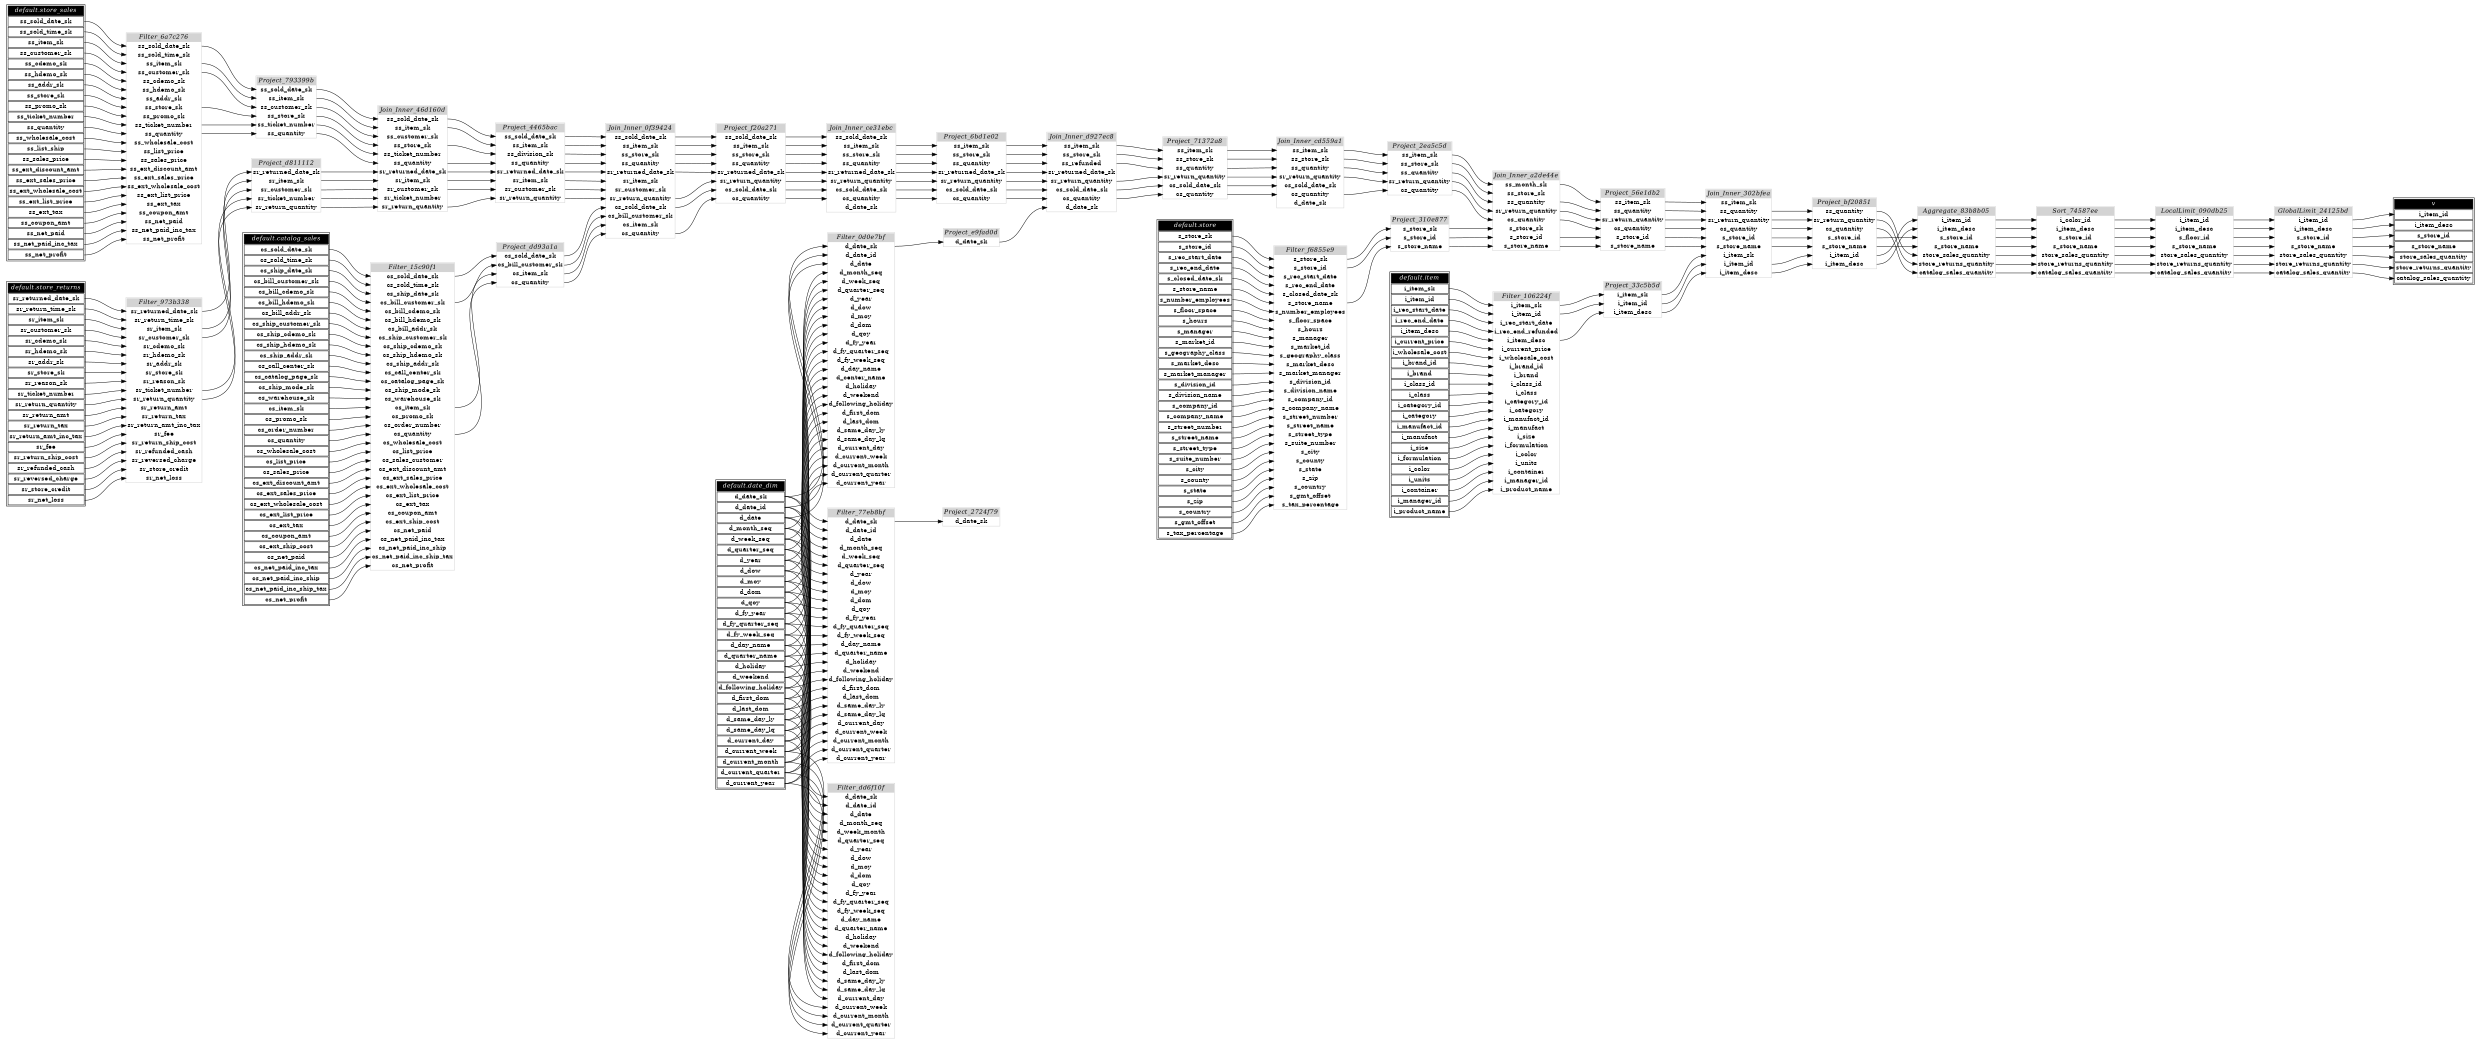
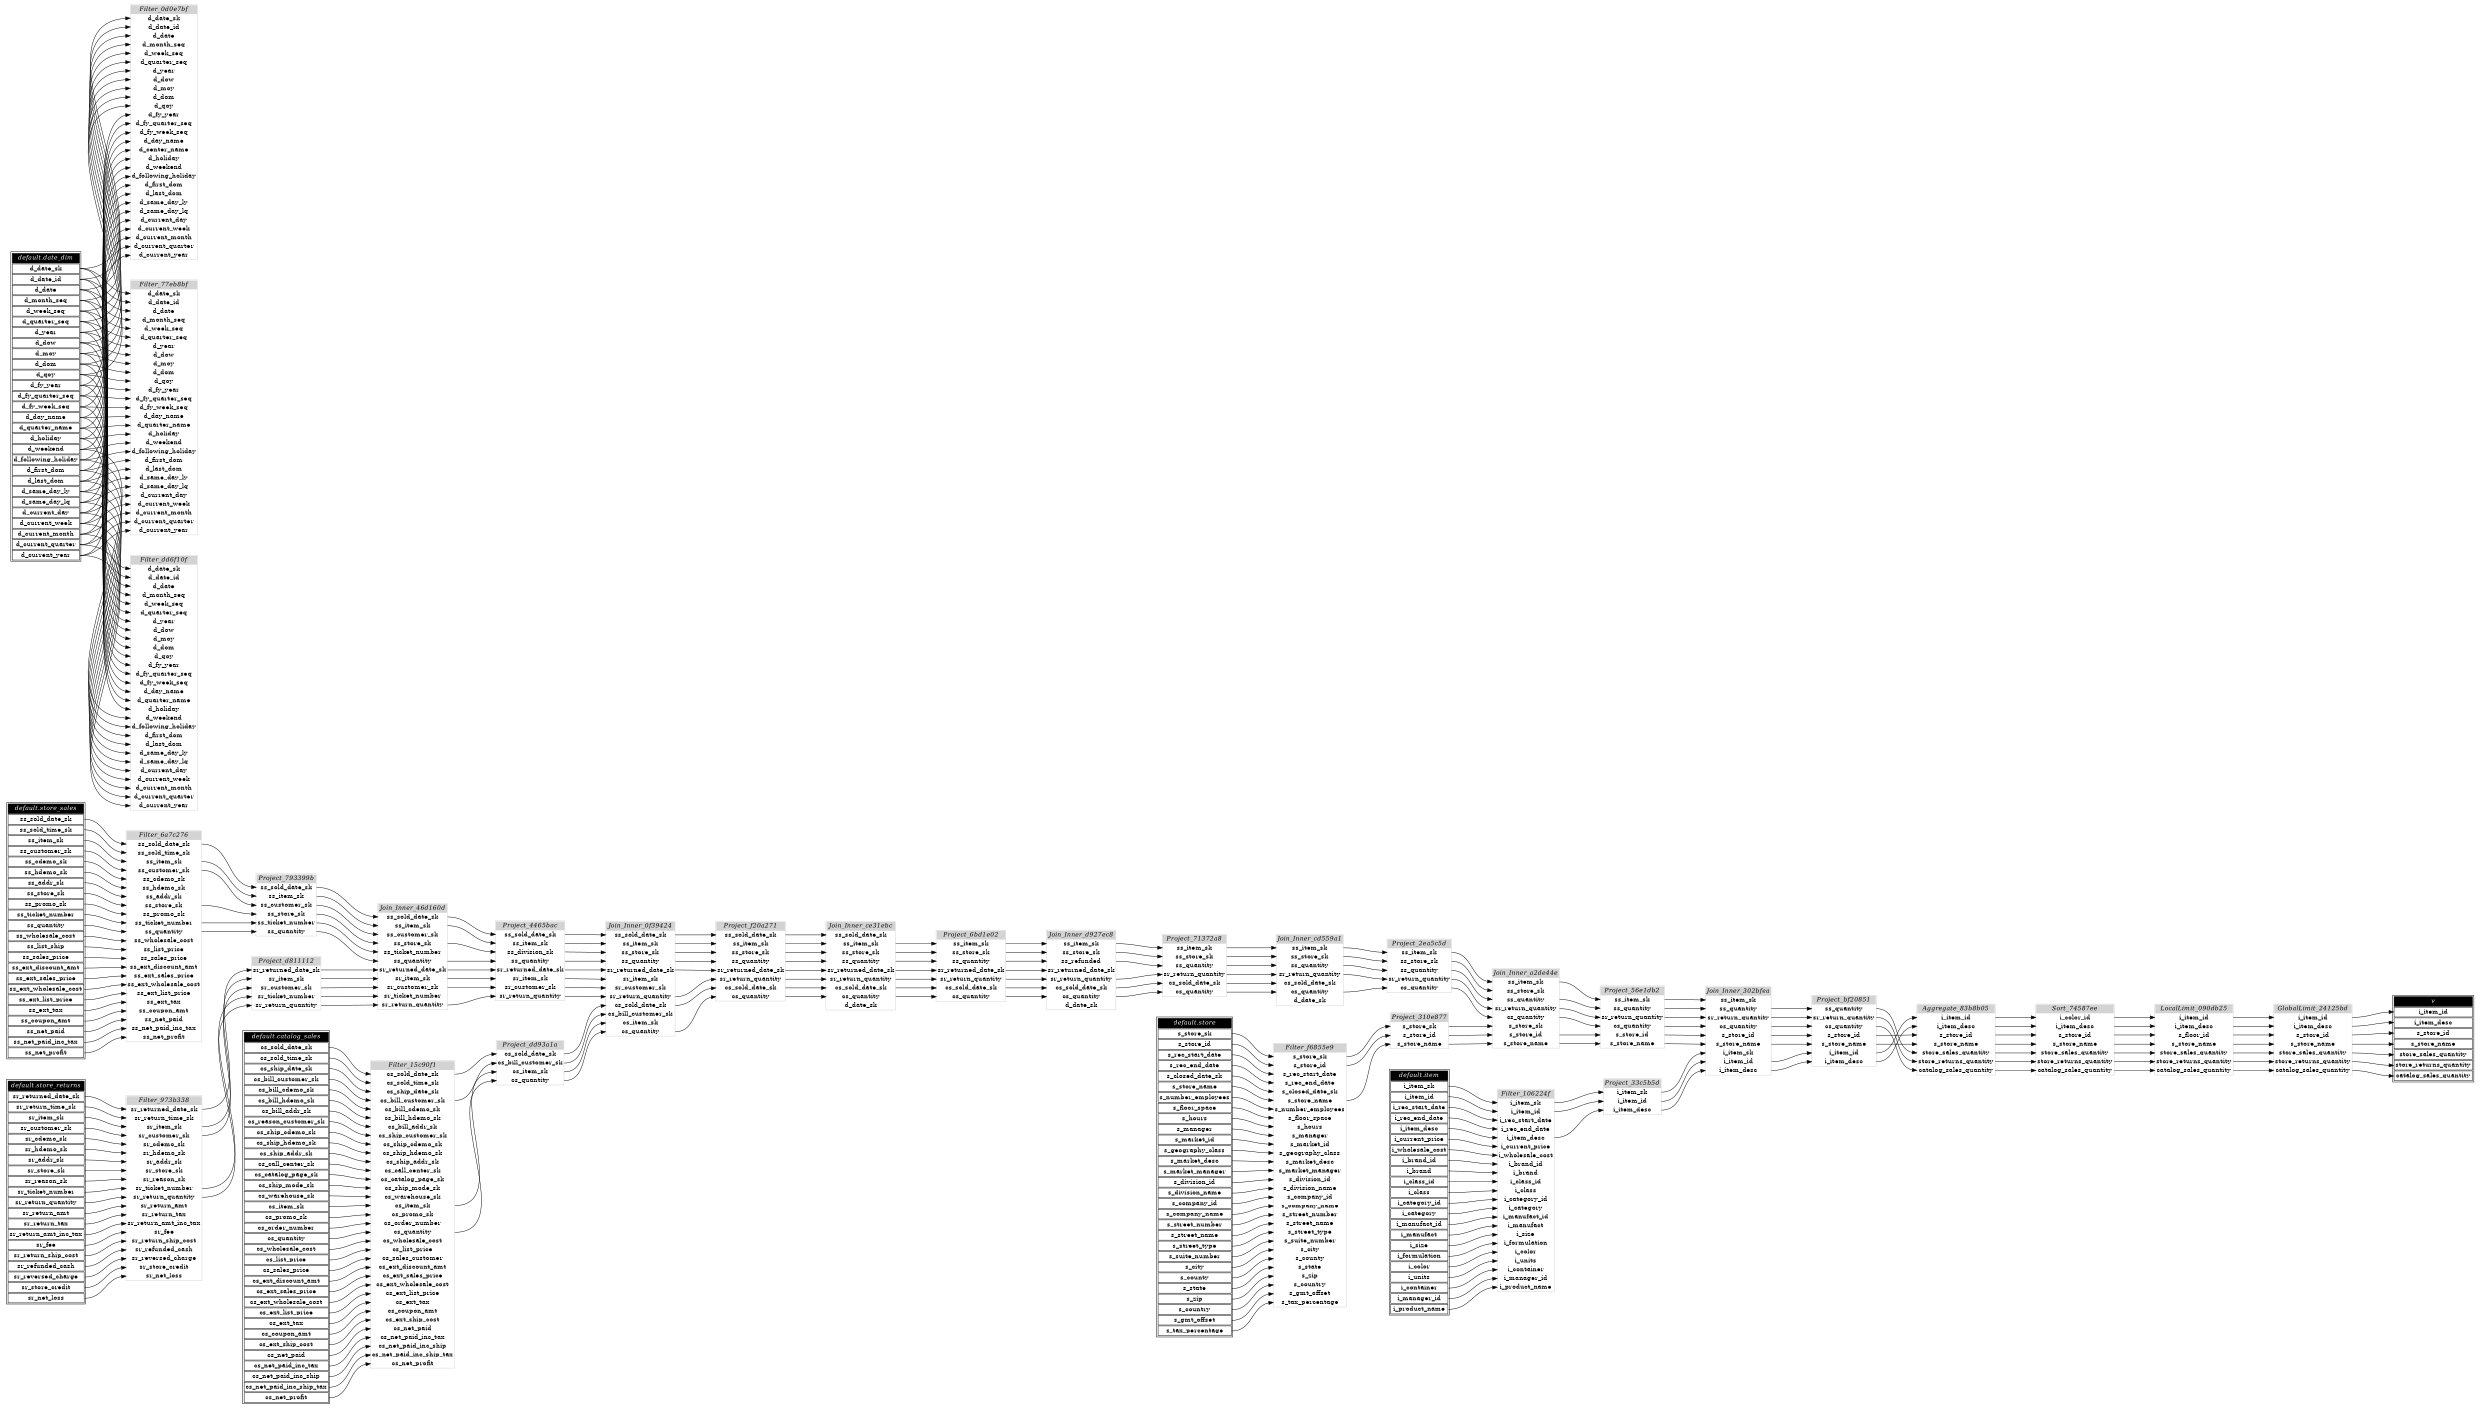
node "Join_Inner_a2de44e": text "ss_month_sk" -> "ss_item_sk"
node "Project_e9fad0d": removed
node "default.catalog_sales": text "cs_ship_customer_sk" -> "cs_reason_customer_sk"
node "Filter_106224f": text "i_rec_end_refunded" -> "i_rec_end_date"
node "Project_2724f79": removed
node "Filter_dd6f10f": text "d_week_month" -> "d_week_seq"
